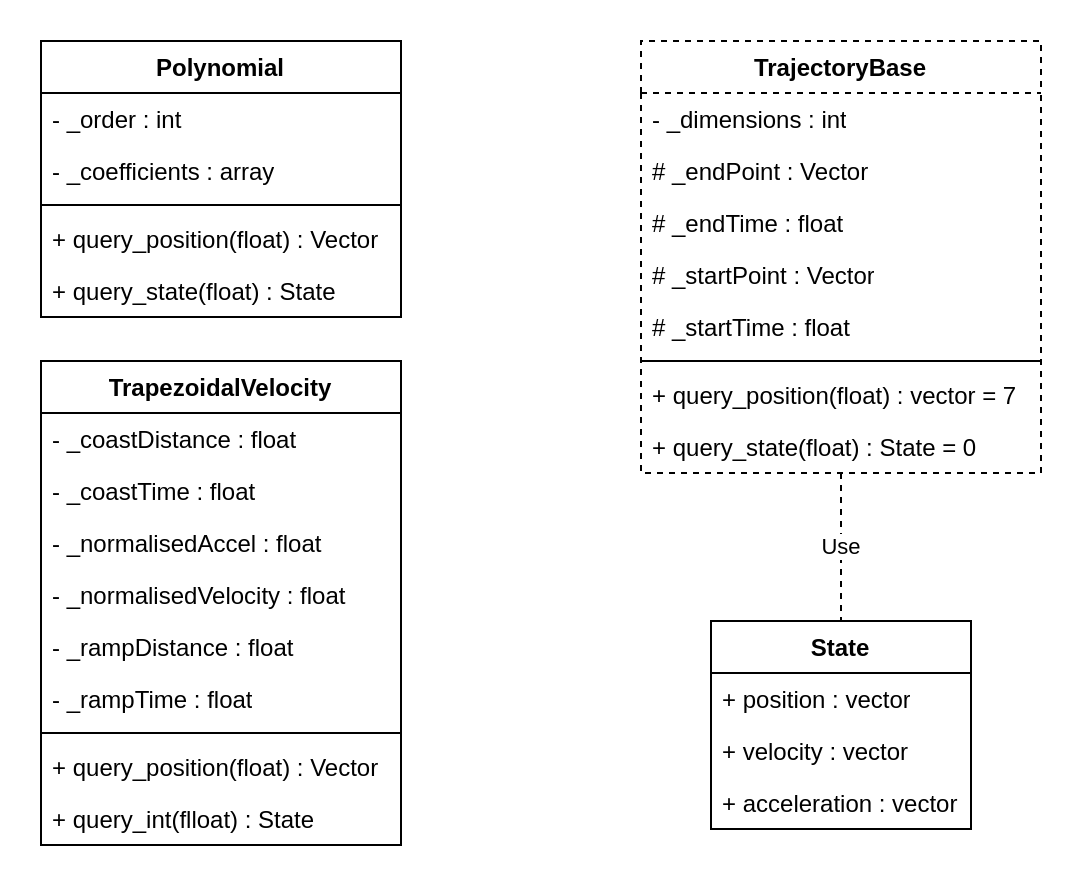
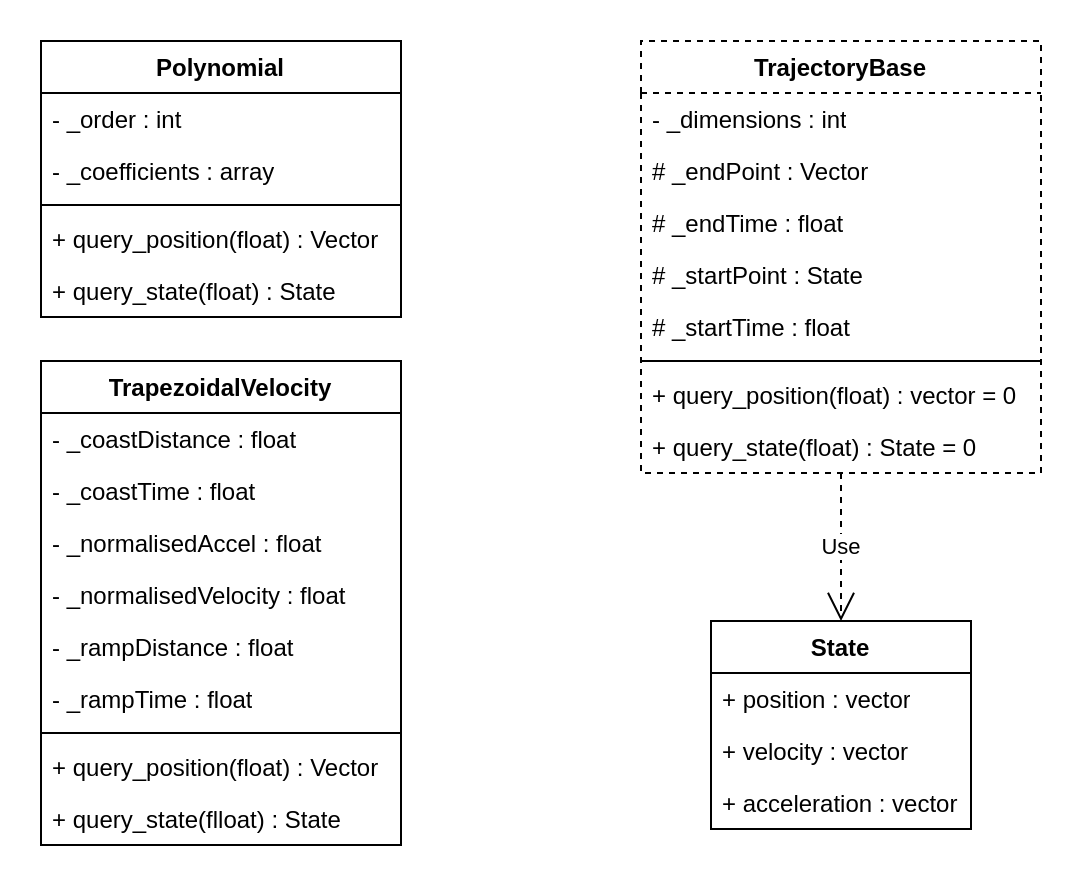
node "# _startPoint : Vector": label "# _startPoint : Vector" -> "# _startPoint : State"
node "+ query_position(float) : vector = 7": label "+ query_position(float) : vector = 7" -> "+ query_position(float) : vector = 0"
edge "TrajectoryBase" -- "State": arrowhead none -> open
node "+ query_int(flloat) : State": label "+ query_int(flloat) : State" -> "+ query_state(flloat) : State"
